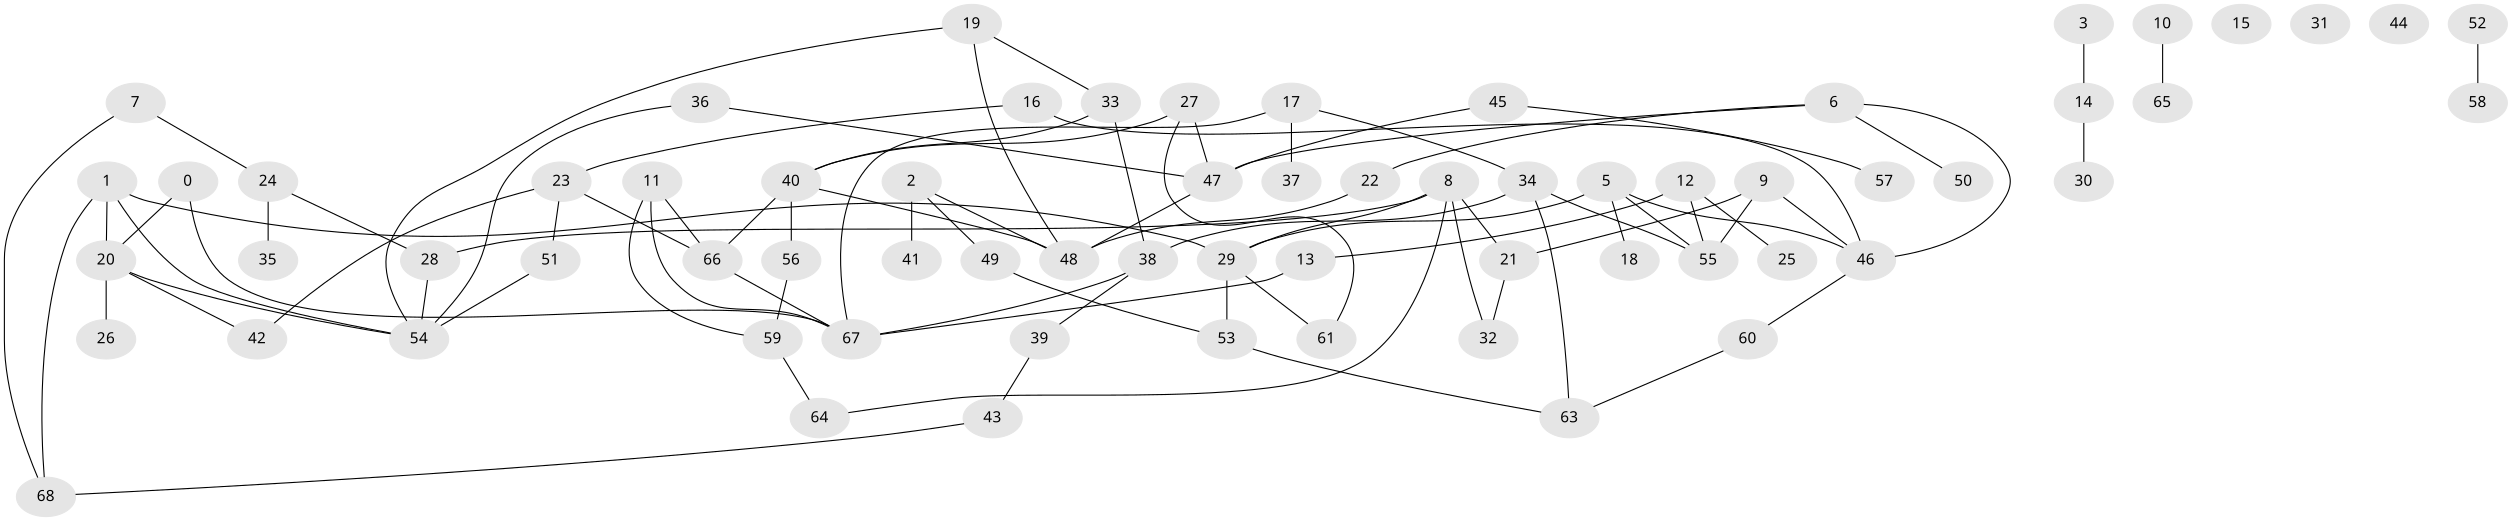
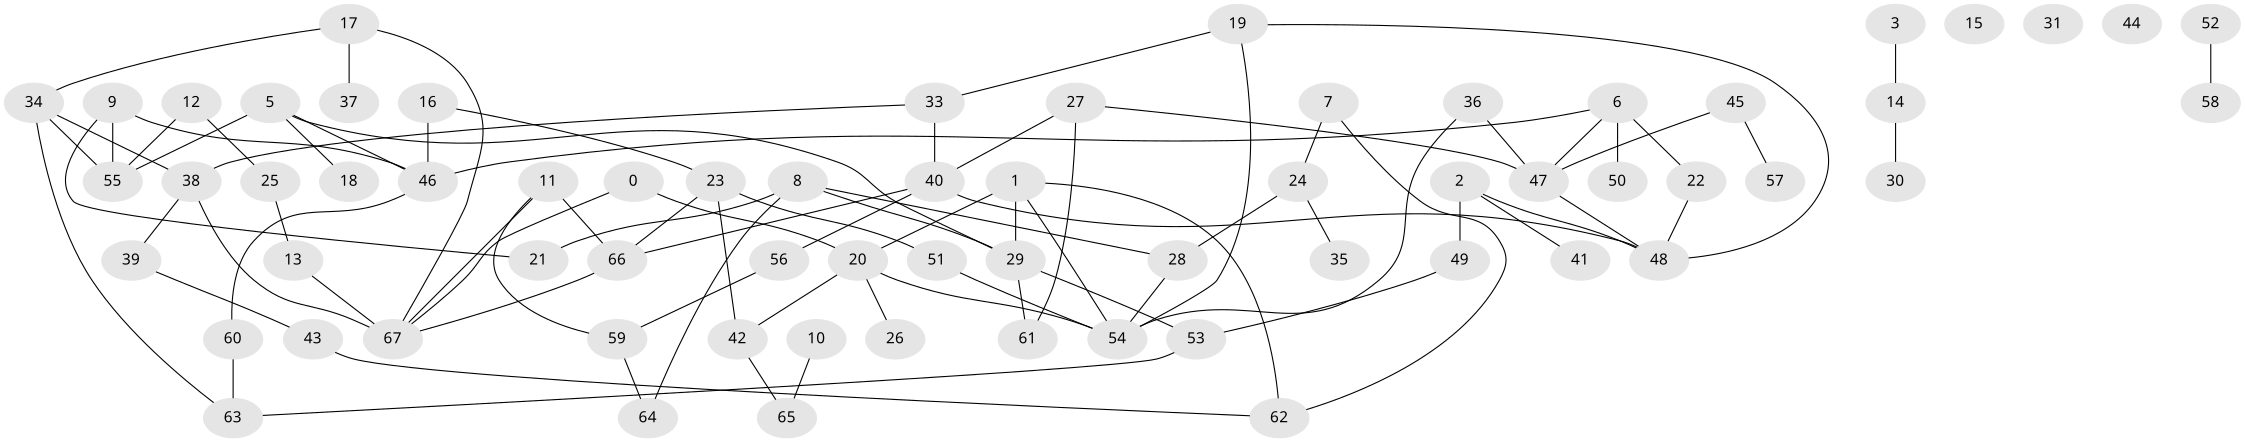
edge "12" -- "13": now "25" -- "13"
node "32": removed
edge "42" -- "65": added
node "68": label "68" -> "62"
